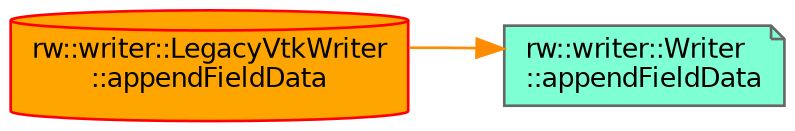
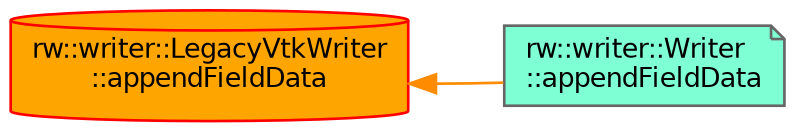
edge "rw::writer::LegacyVtkWriter ::appendFieldData" -> "rw::writer::Writer ::appendFieldData": reversed
